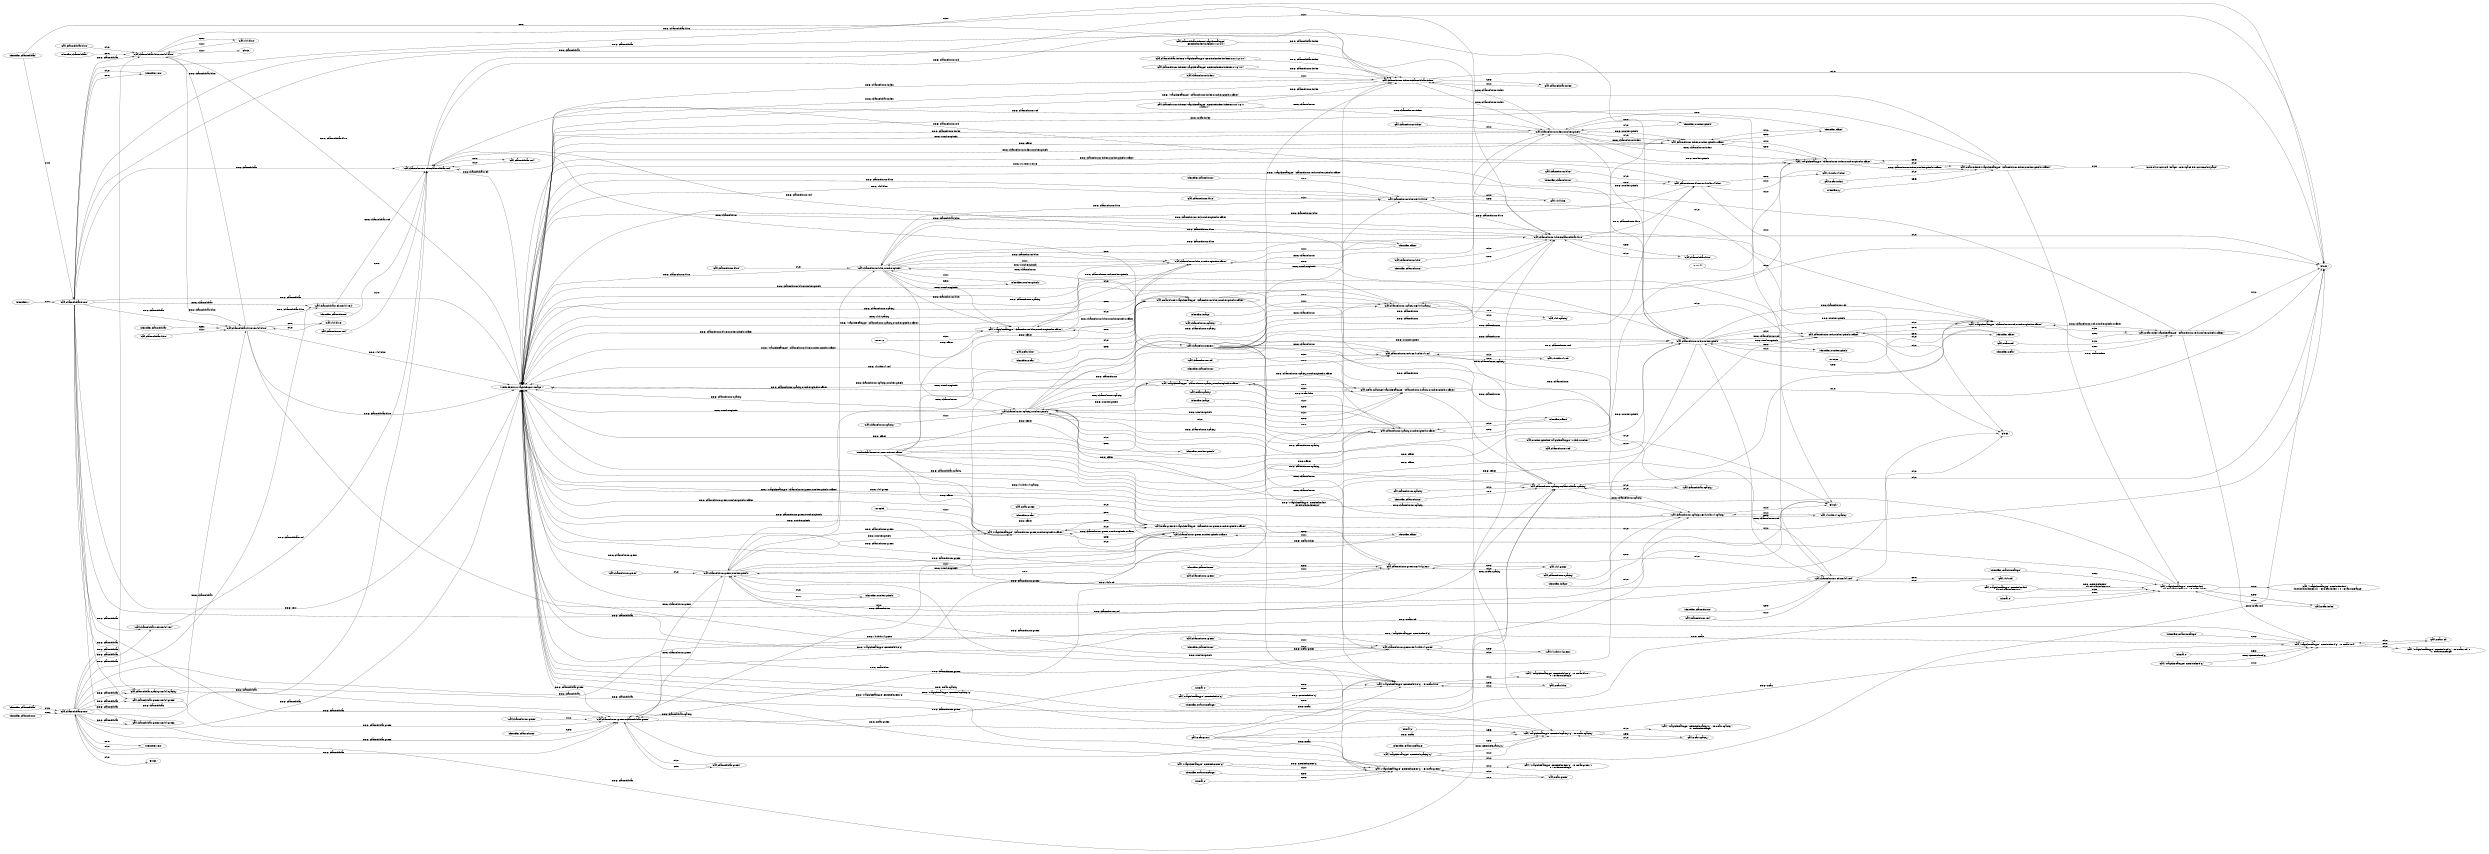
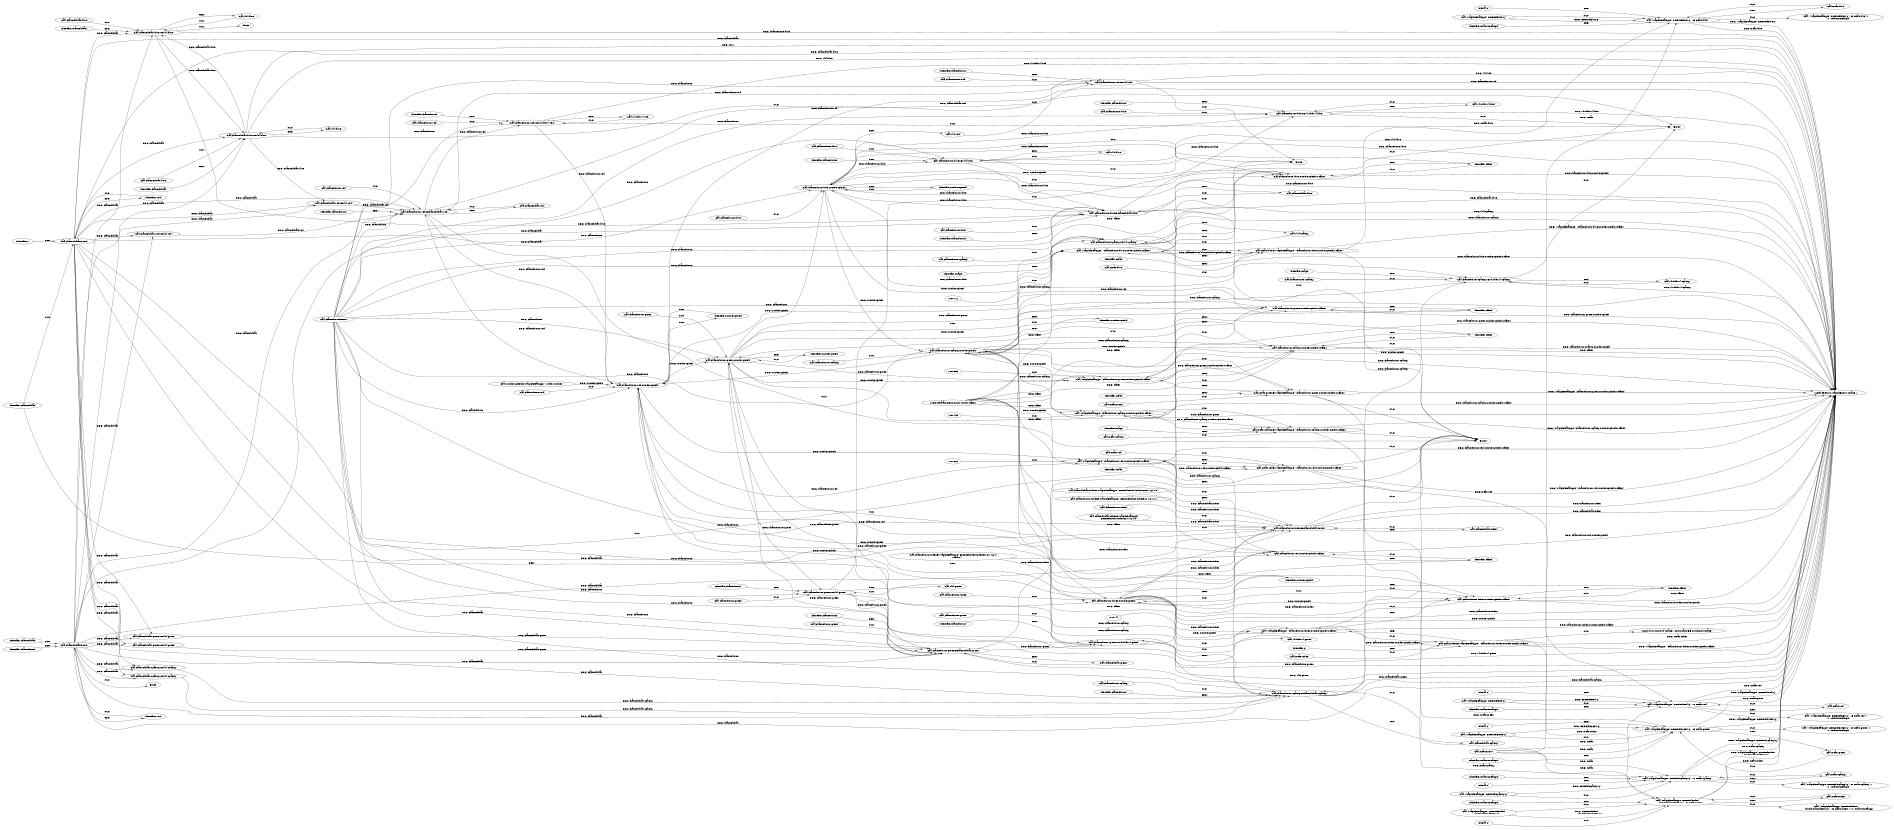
edge "(Call,channel_bias.blue+=r[u].blue)" -> "(MethodReturn,MagickExport Image *)": label "DDG: channel_bias.blue" -> "DDG: channel_sum.blue"
edge "(Call,channel_sum.red/number_pixels)" -> "(MethodReturn,MagickExport Image *)": label "DDG: channel_sum.opacity" -> "DDG: channel_sum.red"
edge "(Call,channel_sum.opacity/number_pixels)" -> "(Call,channel_sum=zero)": reversed
node "1000725": added
edge "(Call,channel_sum.opacity-=channel_bias.opacity)" -> "(Call,channel_bias.opacity)": label "AST: " -> "CFG: "
edge "(Call,channel_sum.red+=r[u].red)" -> "(Call,r[u].red)": now "(Call,channel_sum.blue/number_pixels)" -> "(Call,r[u].red)"
edge "(MethodReturn,MagickExport Image *)" -> "(Call,channel_sum.green-=channel_bias.green)": reversed
node "(Call,channel_bias.opacity+=r[0].opacity)": added
